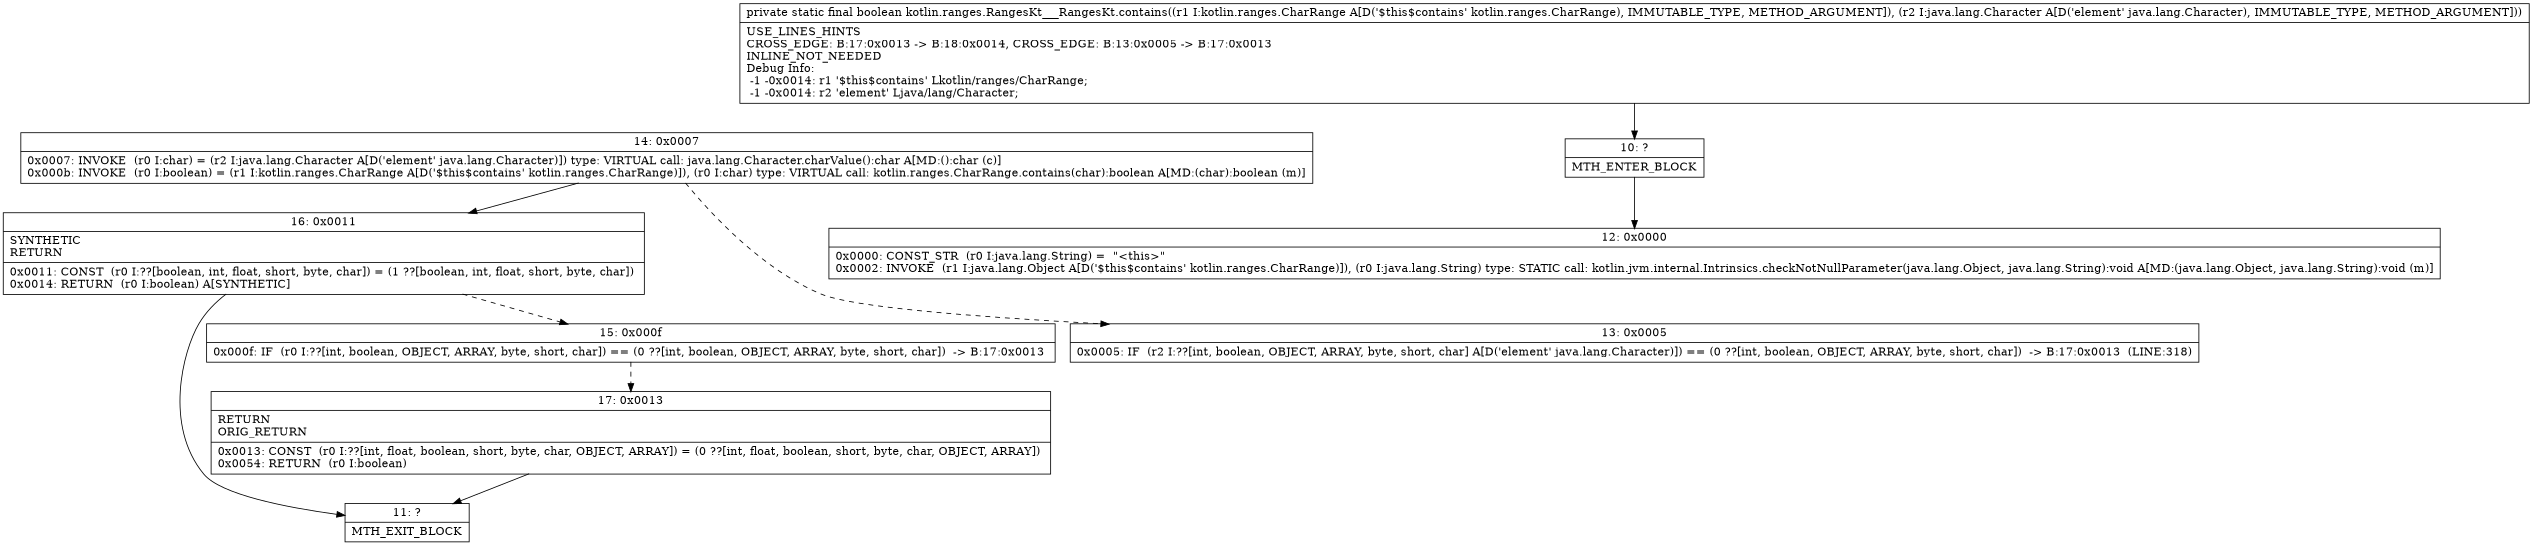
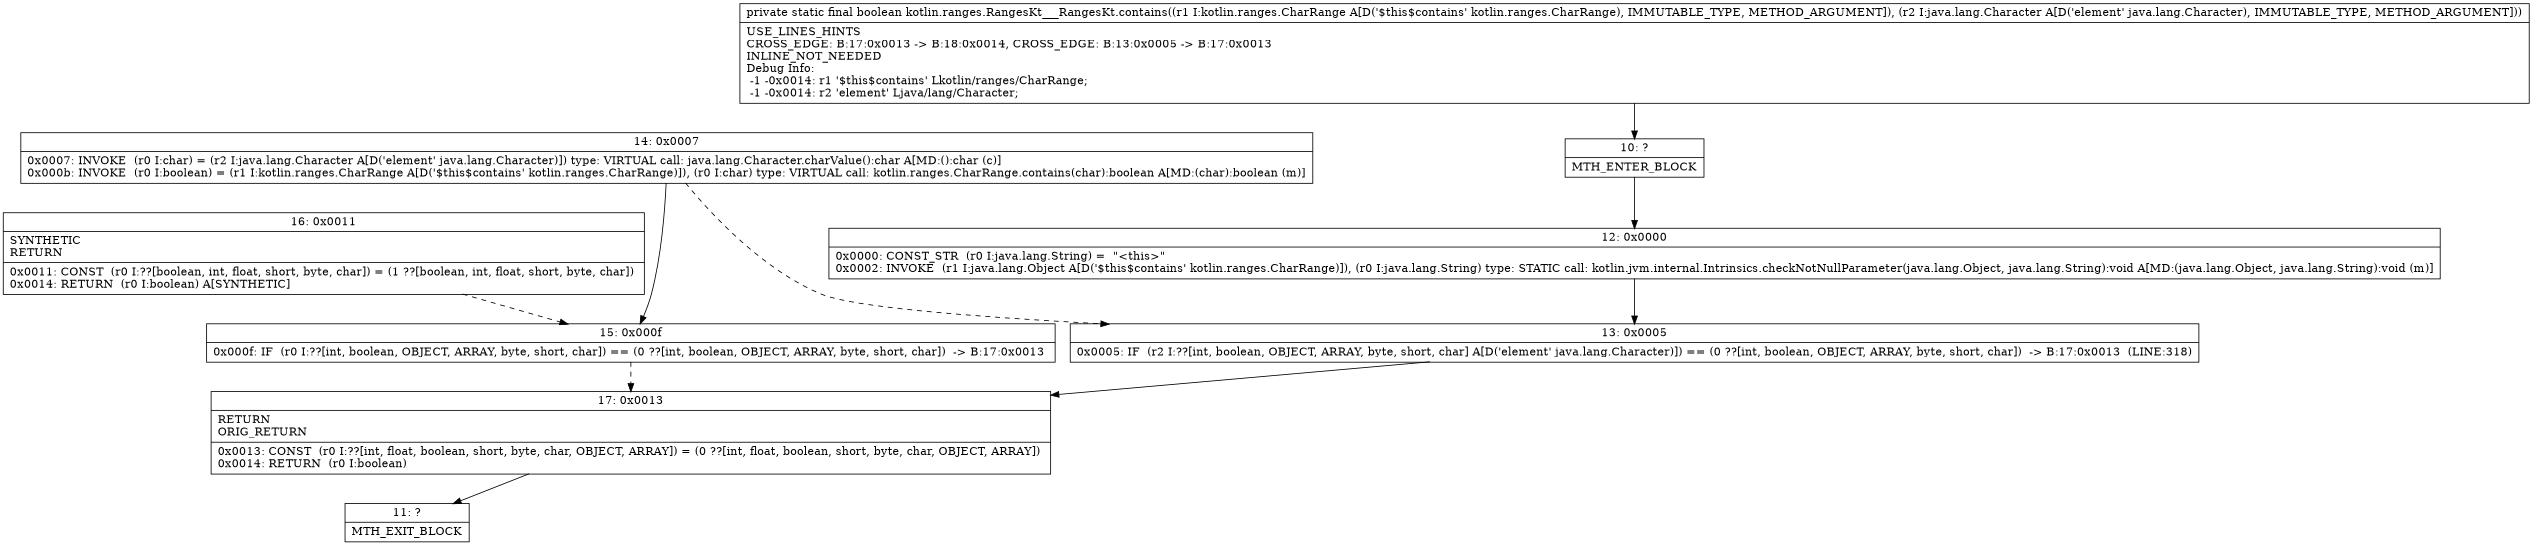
edge "14: 0x0007" -> "16: 0x0011": now "14: 0x0007" -> "15: 0x000f"
edge "12: 0x0000" -> "13: 0x0005": added
edge "13: 0x0005" -> "17: 0x0013": added
edge "16: 0x0011" -> "11: ?": removed
node "17: 0x0013": text "0x0054: RETURN  (r0 I:boolean)" -> "0x0014: RETURN  (r0 I:boolean)"
